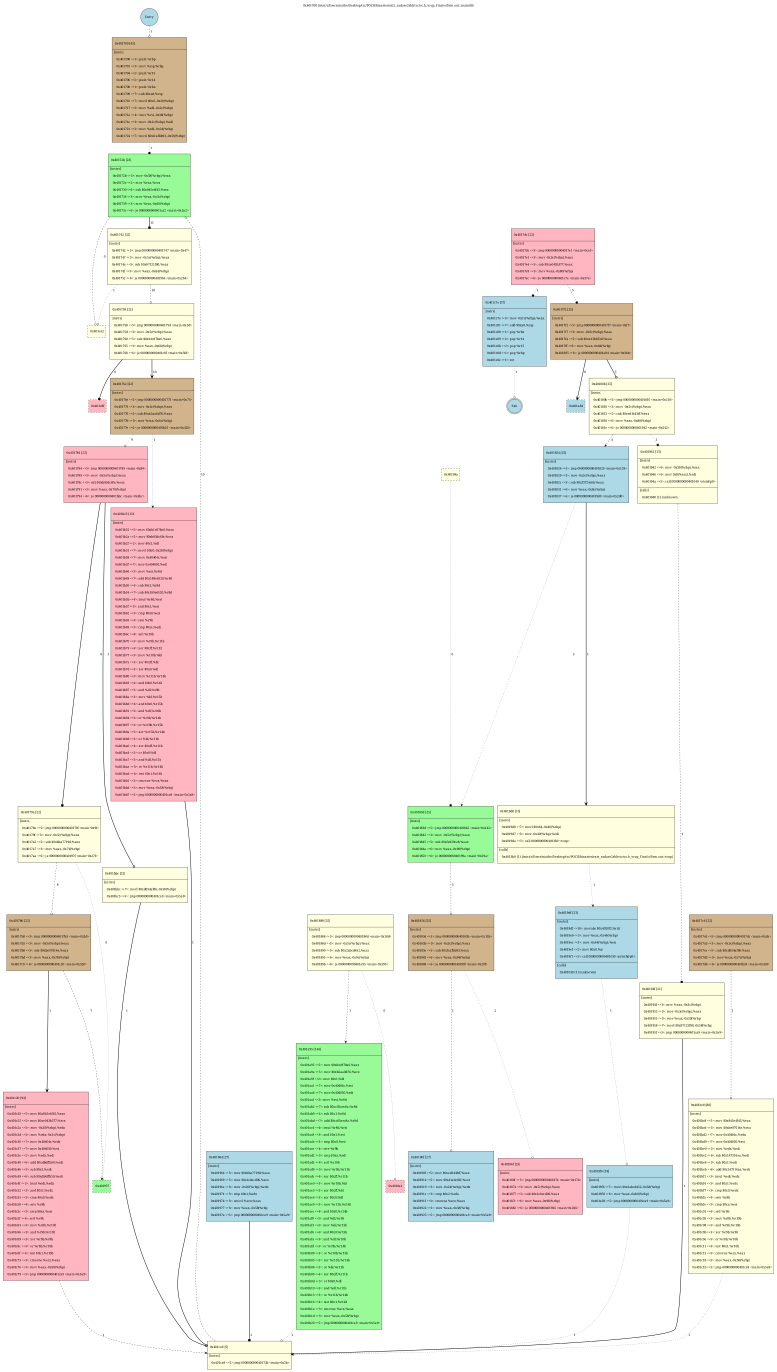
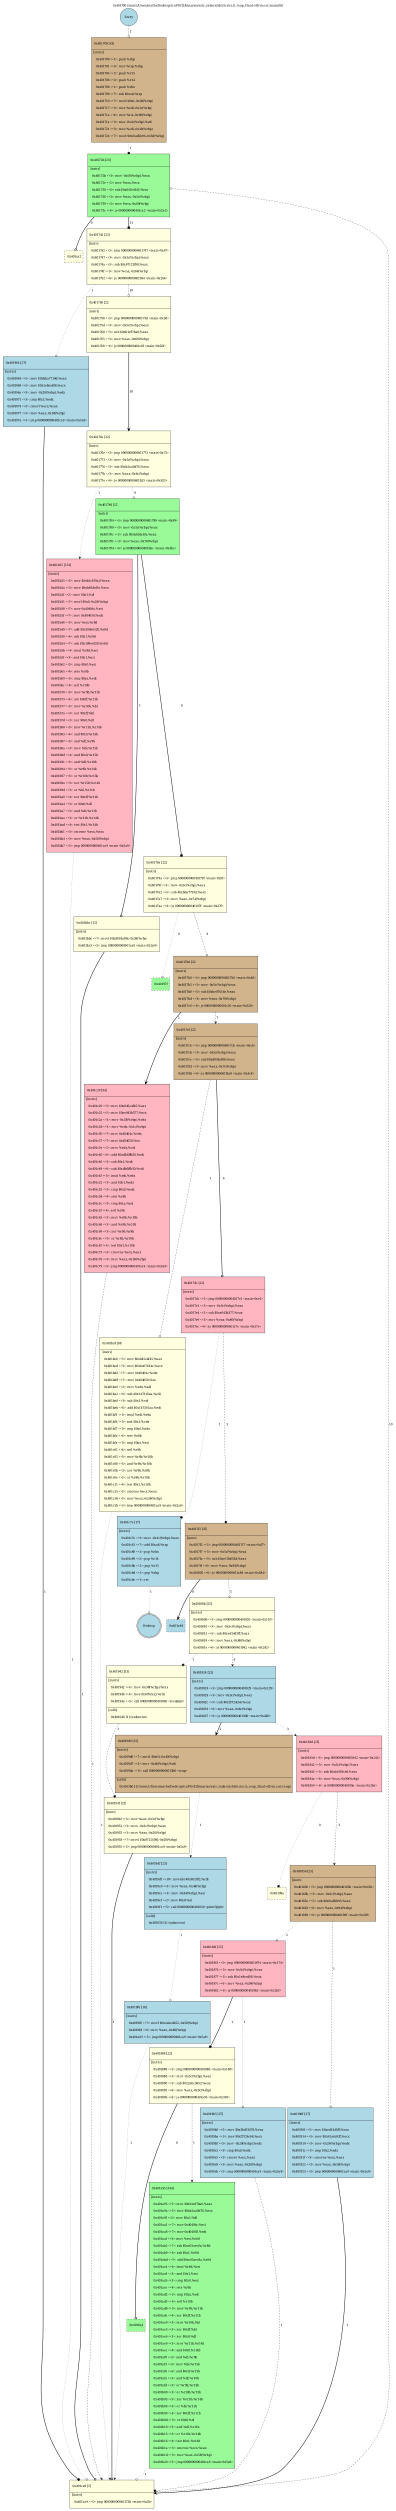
edge "0x40172b [23]" -> "0x401ca2": style dashed -> bold
edge "0x401742 [22]" -> "0x401ca2": now "0x401742 [22]" -> "0x401964 [27]"
edge "0x4017f2 [25]" -> "0x40180b [25]": style bold -> dashed
node "0x401c8f": removed
node "0x40176e [22]": fillcolor tan -> lightyellow
node "Exit": label "Exit" -> "Desktop"
node "0x401784 [22]": fillcolor lightpink -> palegreen
edge "0x40199a" -> "0x40183d [25]": reversed
node "0x40183d [25]": fillcolor palegreen -> lightpink
node "0x4019d0 [15]": fillcolor lightyellow -> tan
edge "0x40183d [25]" -> "0x401856 [25]": arrowhead odot -> vee
edge "0x4017b0 [22]" -> "0x40197f": now "0x4017b0 [22]" -> "0x4017c6 [22]"
edge "0x401888 [25]" -> "0x4018a1": style dotted -> bold
edge "0x401b25 [151]" -> "0x401ca9 [5]": style bold -> dotted
edge "0x4017c6 [22]" -> "0x4017dc [22]": added, label "6"
node "0x4018a1": fillcolor lightpink -> palegreen
edge "0x4019f6 [18]" -> "0x401ca9 [5]": arrowhead odot -> vee
edge "0x40186f [25]" -> "0x401888 [25]": added, label "1"
node "0x4019b5 [27]": added
edge "0x40190f [27]" -> "0x401ca9 [5]": added, label "1"
